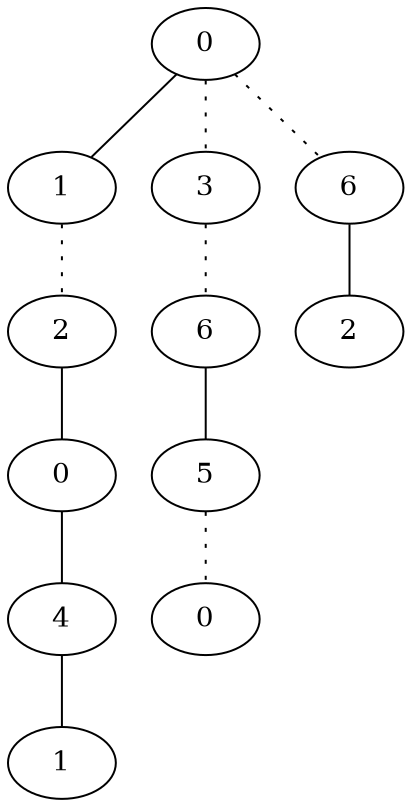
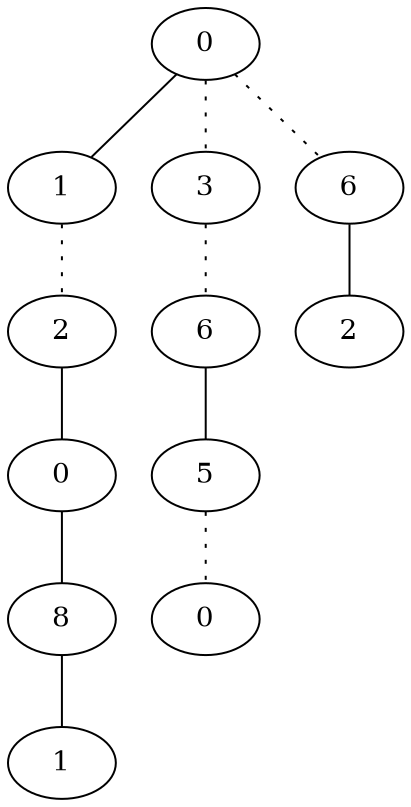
node "4": label "4" -> "8"
